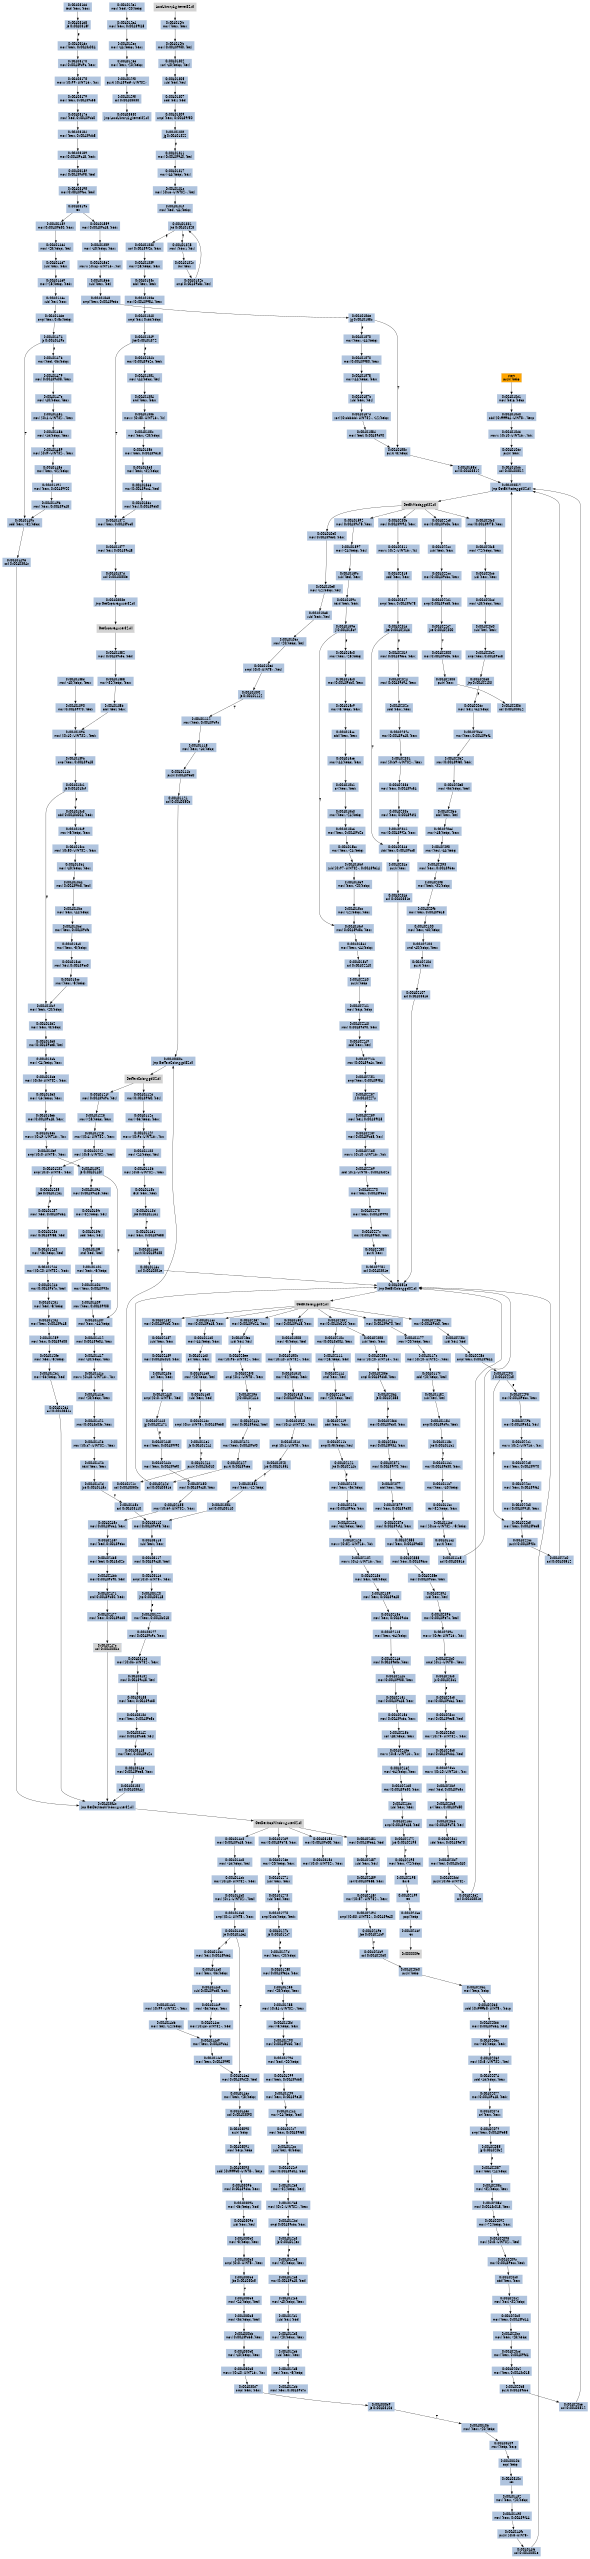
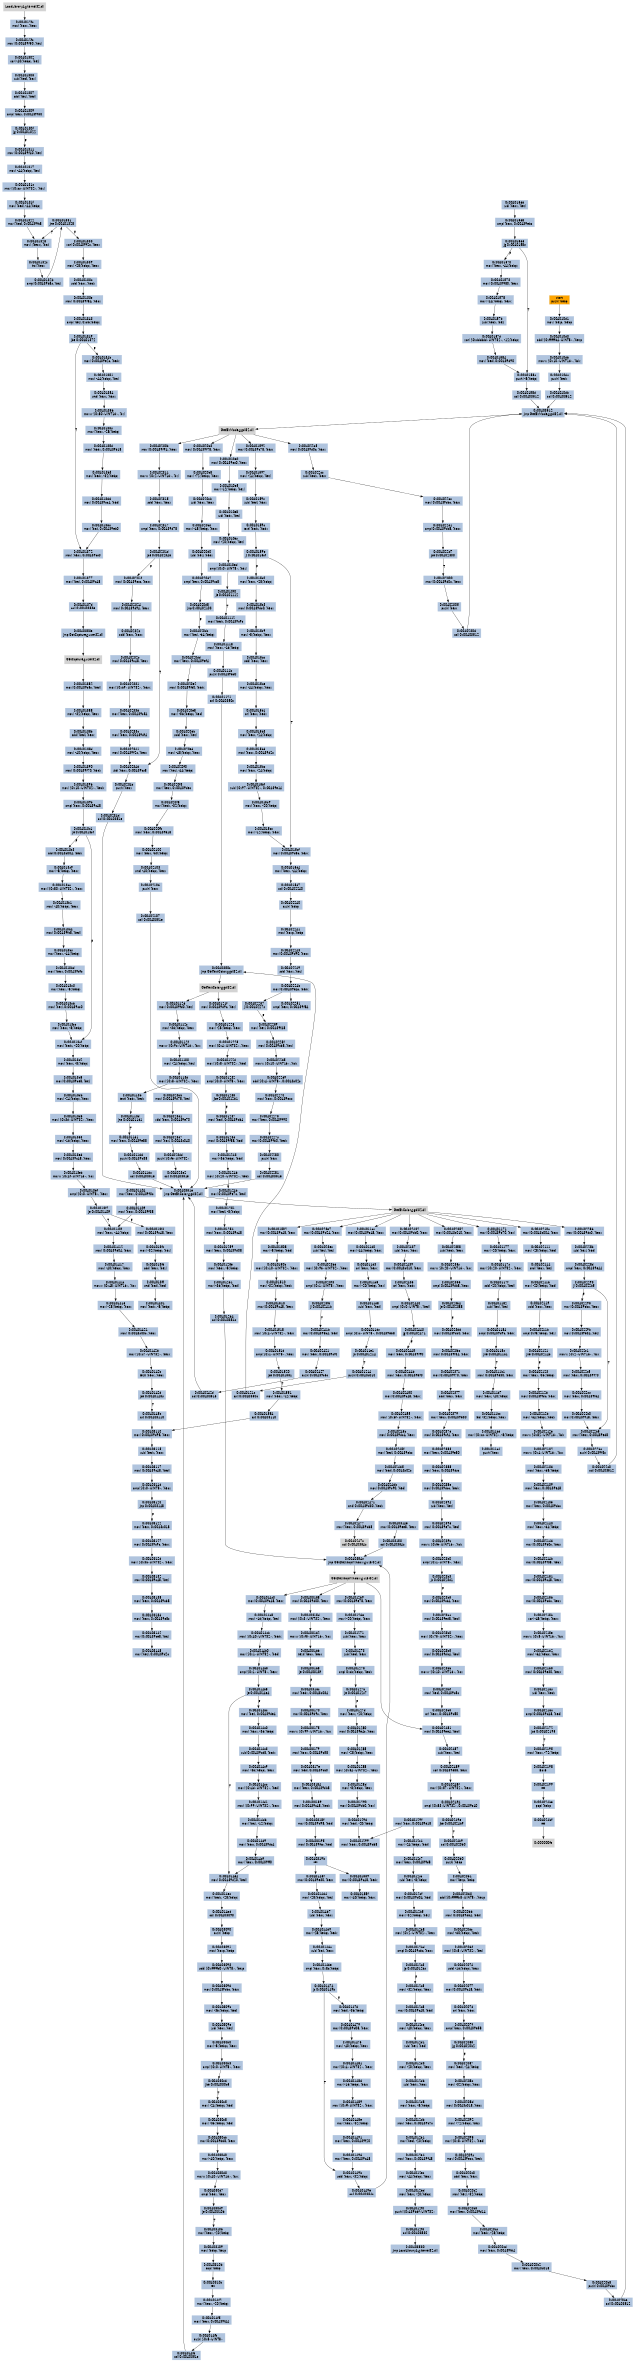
node "0x00401322 movl %edi, 0x00439fc8": added
node "0x00401562 movw $0xc4<UINT16>, %di": removed
edge "0x0040138b addl %edi, %eax" -> "0x00401396 movl $0x10<UINT32>, %edx": now "0x0040138b addl %edi, %eax" -> "0x0040138d movl -40(%ebp), %ecx"
edge "0x00402251 cmpl %eax, 0x00439f84" -> "0x00402257 jl 0x0040227a": now "0x0040224b movl 0x00439e4c, %edx" -> "0x00402257 jl 0x0040227a"
edge "0x00401401 movl %edx, -8(%ebp)" -> "0x00401404 movl %eax, 0x00439f3c": removed
edge "0x00402352 movl 0x0043a010, %ecx" -> "0x0040210c movl 0x0043a004, %eax": now "GetBkColor@gdi32.dll" -> "0x0040210c movl 0x0043a004, %eax"
node "0x004011c5 call 0x0040351e": removed
node "0x00403162 movw $0xf5<UINT16>, %ax": added
edge "0x00403148 movl %esi, 0x00439d2c" -> "0x0040314e movl 0x00439ee8, %eax": removed
edge "0x004023c5 orl %eax, 0x00439d50" -> "0x004023cb movl 0x00439d78, %esi": now "0x004023c5 orl %eax, 0x00439d50" -> "0x00402481 movl 0x00439ee4, %edi"
edge "0x004014cc movl $0x4d<UINT32>, %edi" -> "0x004014d9 movl %ecx, 0x00439dc4": now "0x004014cc movl $0x4d<UINT32>, %edi" -> "0x004014d1 movl $0x99<UINT32>, %eax"
edge "0x00401299 movl %edx, 0x00439d68" -> "0x0040129f movl %eax, 0x00439e18": reversed
edge "0x004012db movl %ecx, 0x00439d7c" -> "0x004012e1 movl %edi, -20(%ebp)": added
